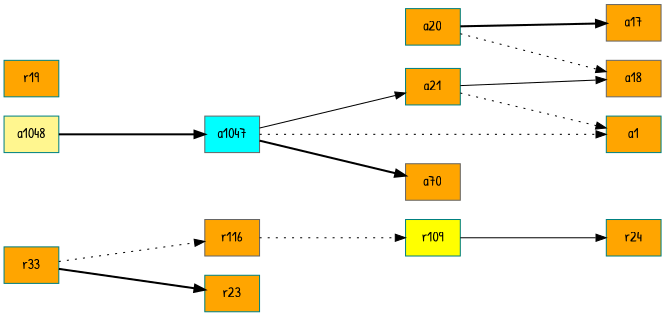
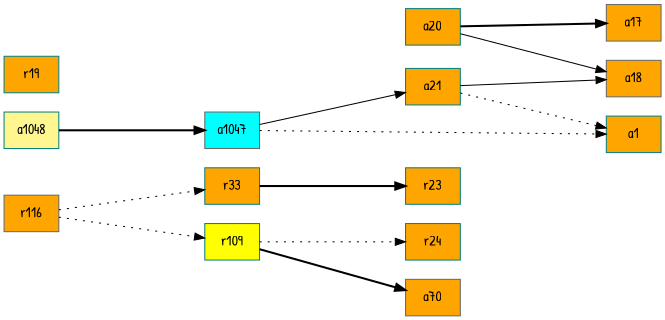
edge "a20" -> "a18": style dotted -> solid
edge "a1047" -> "a70": now "r109" -> "a70"
edge "r109" -> "r24": style solid -> dotted
edge "r33" -> "r116": reversed
